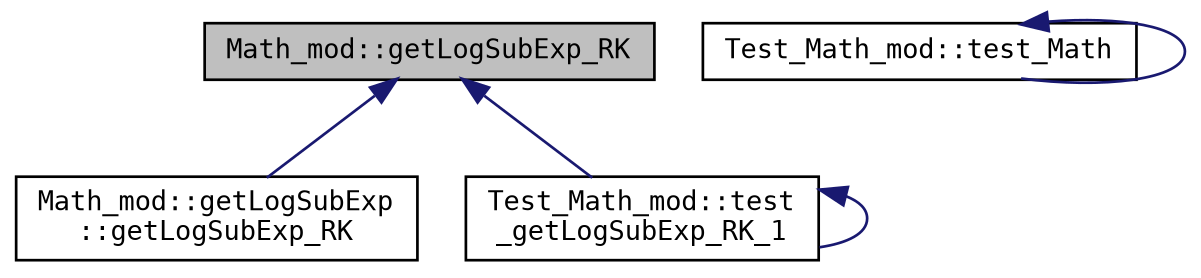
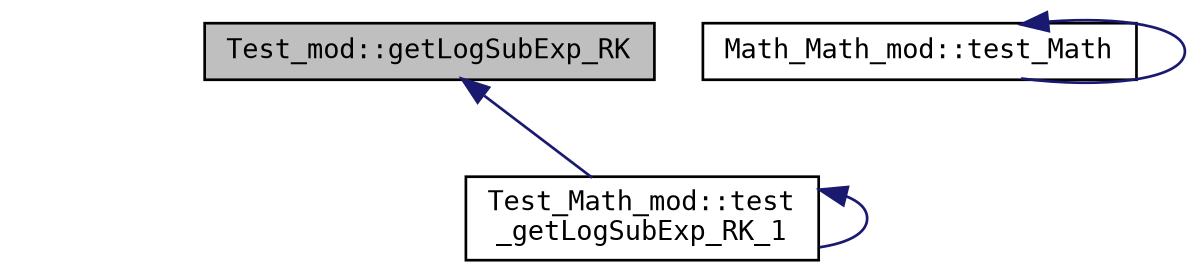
node "Math_mod::getLogSubExp_RK": label "Math_mod::getLogSubExp_RK" -> "Test_mod::getLogSubExp_RK"
node "Test_Math_mod::test_Math": label "Test_Math_mod::test_Math" -> "Math_Math_mod::test_Math"
node "Math_mod::getLogSubExp ::getLogSubExp_RK": removed
